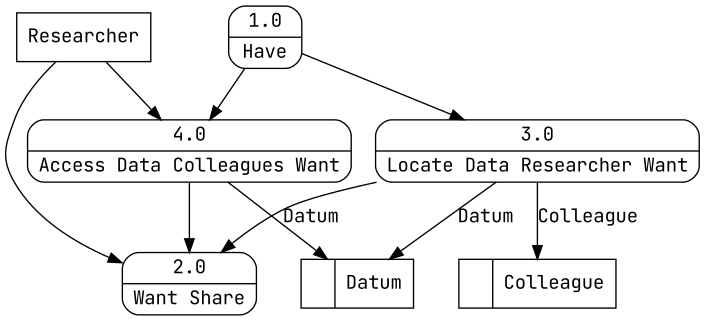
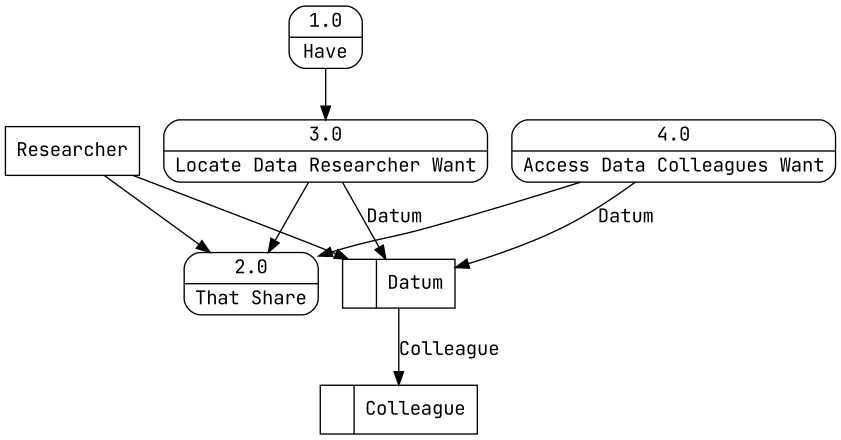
edge "Researcher" -> "4.0": now "Researcher" -> "Datum"
edge "1.0" -> "4.0": removed
edge "3.0" -> "Colleague": now "Datum" -> "Colleague"
node "2.0": text "Want Share" -> "That Share"
